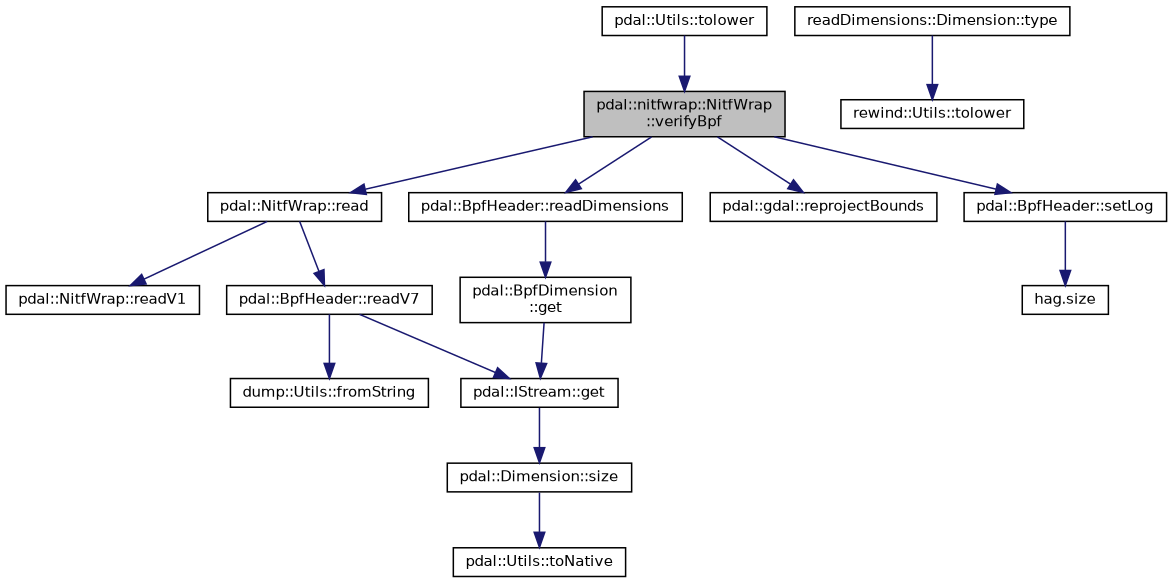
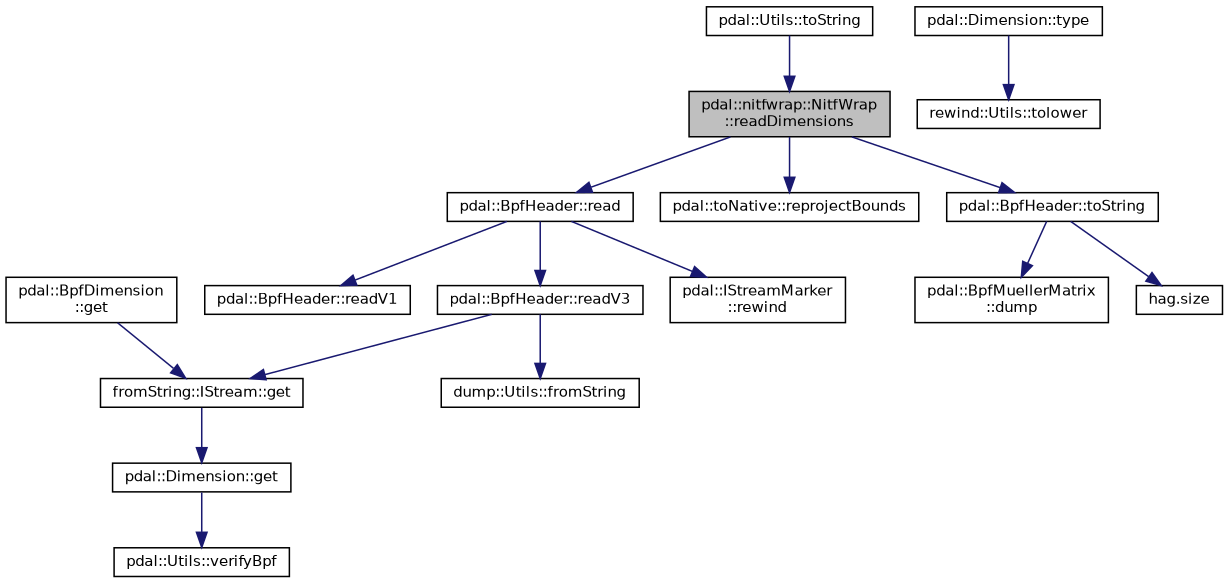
node "pdal::Utils::tolower": label "pdal::Utils::tolower" -> "pdal::Utils::toString"
node "readDimensions::Dimension::type": label "readDimensions::Dimension::type" -> "pdal::Dimension::type"
node "pdal::nitfwrap::NitfWrap ::verifyBpf": label "pdal::nitfwrap::NitfWrap ::verifyBpf" -> "pdal::nitfwrap::NitfWrap ::readDimensions"
node "pdal::NitfWrap::read": label "pdal::NitfWrap::read" -> "pdal::BpfHeader::read"
node "pdal::BpfHeader::readDimensions": removed
node "pdal::gdal::reprojectBounds": label "pdal::gdal::reprojectBounds" -> "pdal::toNative::reprojectBounds"
node "pdal::BpfHeader::setLog": label "pdal::BpfHeader::setLog" -> "pdal::BpfHeader::toString"
node "pdal::NitfWrap::readV1": label "pdal::NitfWrap::readV1" -> "pdal::BpfHeader::readV1"
node "pdal::BpfHeader::readV7": label "pdal::BpfHeader::readV7" -> "pdal::BpfHeader::readV3"
node "pdal::IStreamMarker ::rewind": added
node "pdal::BpfMuellerMatrix ::dump": added
node "pdal::IStream::get": label "pdal::IStream::get" -> "fromString::IStream::get"
node "pdal::Dimension::size": label "pdal::Dimension::size" -> "pdal::Dimension::get"
node "pdal::Utils::toNative": label "pdal::Utils::toNative" -> "pdal::Utils::verifyBpf"
